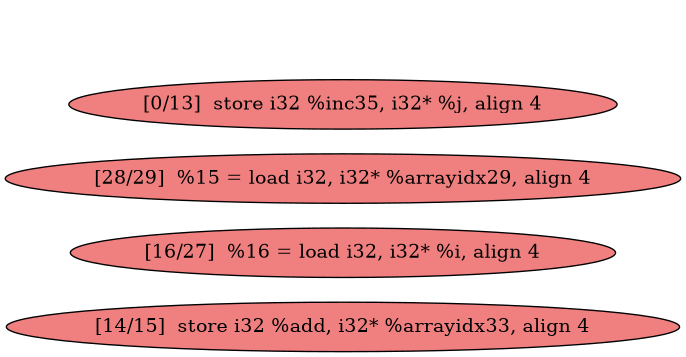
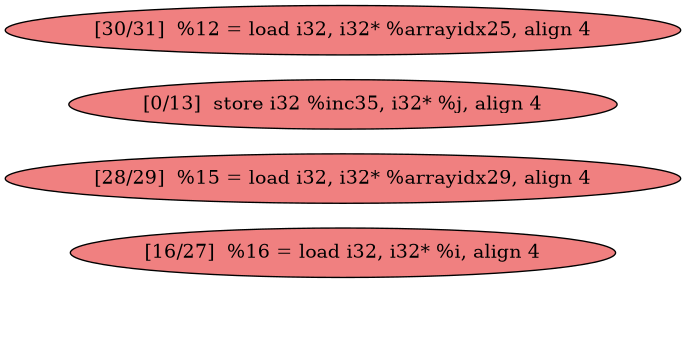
node "[30/31]  %12 = load i32, i32* %arrayidx25, align 4": added
node "[14/15]  store i32 %add, i32* %arrayidx33, align 4": removed
